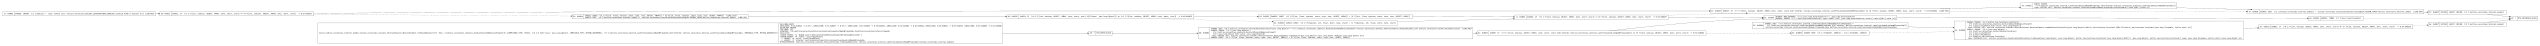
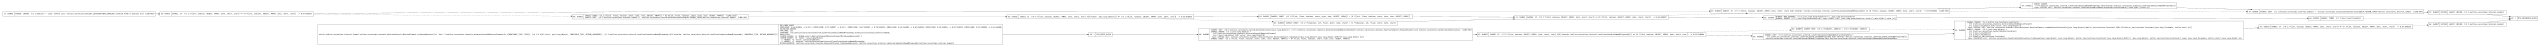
edge "51: 0x0007" -> "65: 0x0029": now "51: 0x0007" -> "53: 0x000b"
